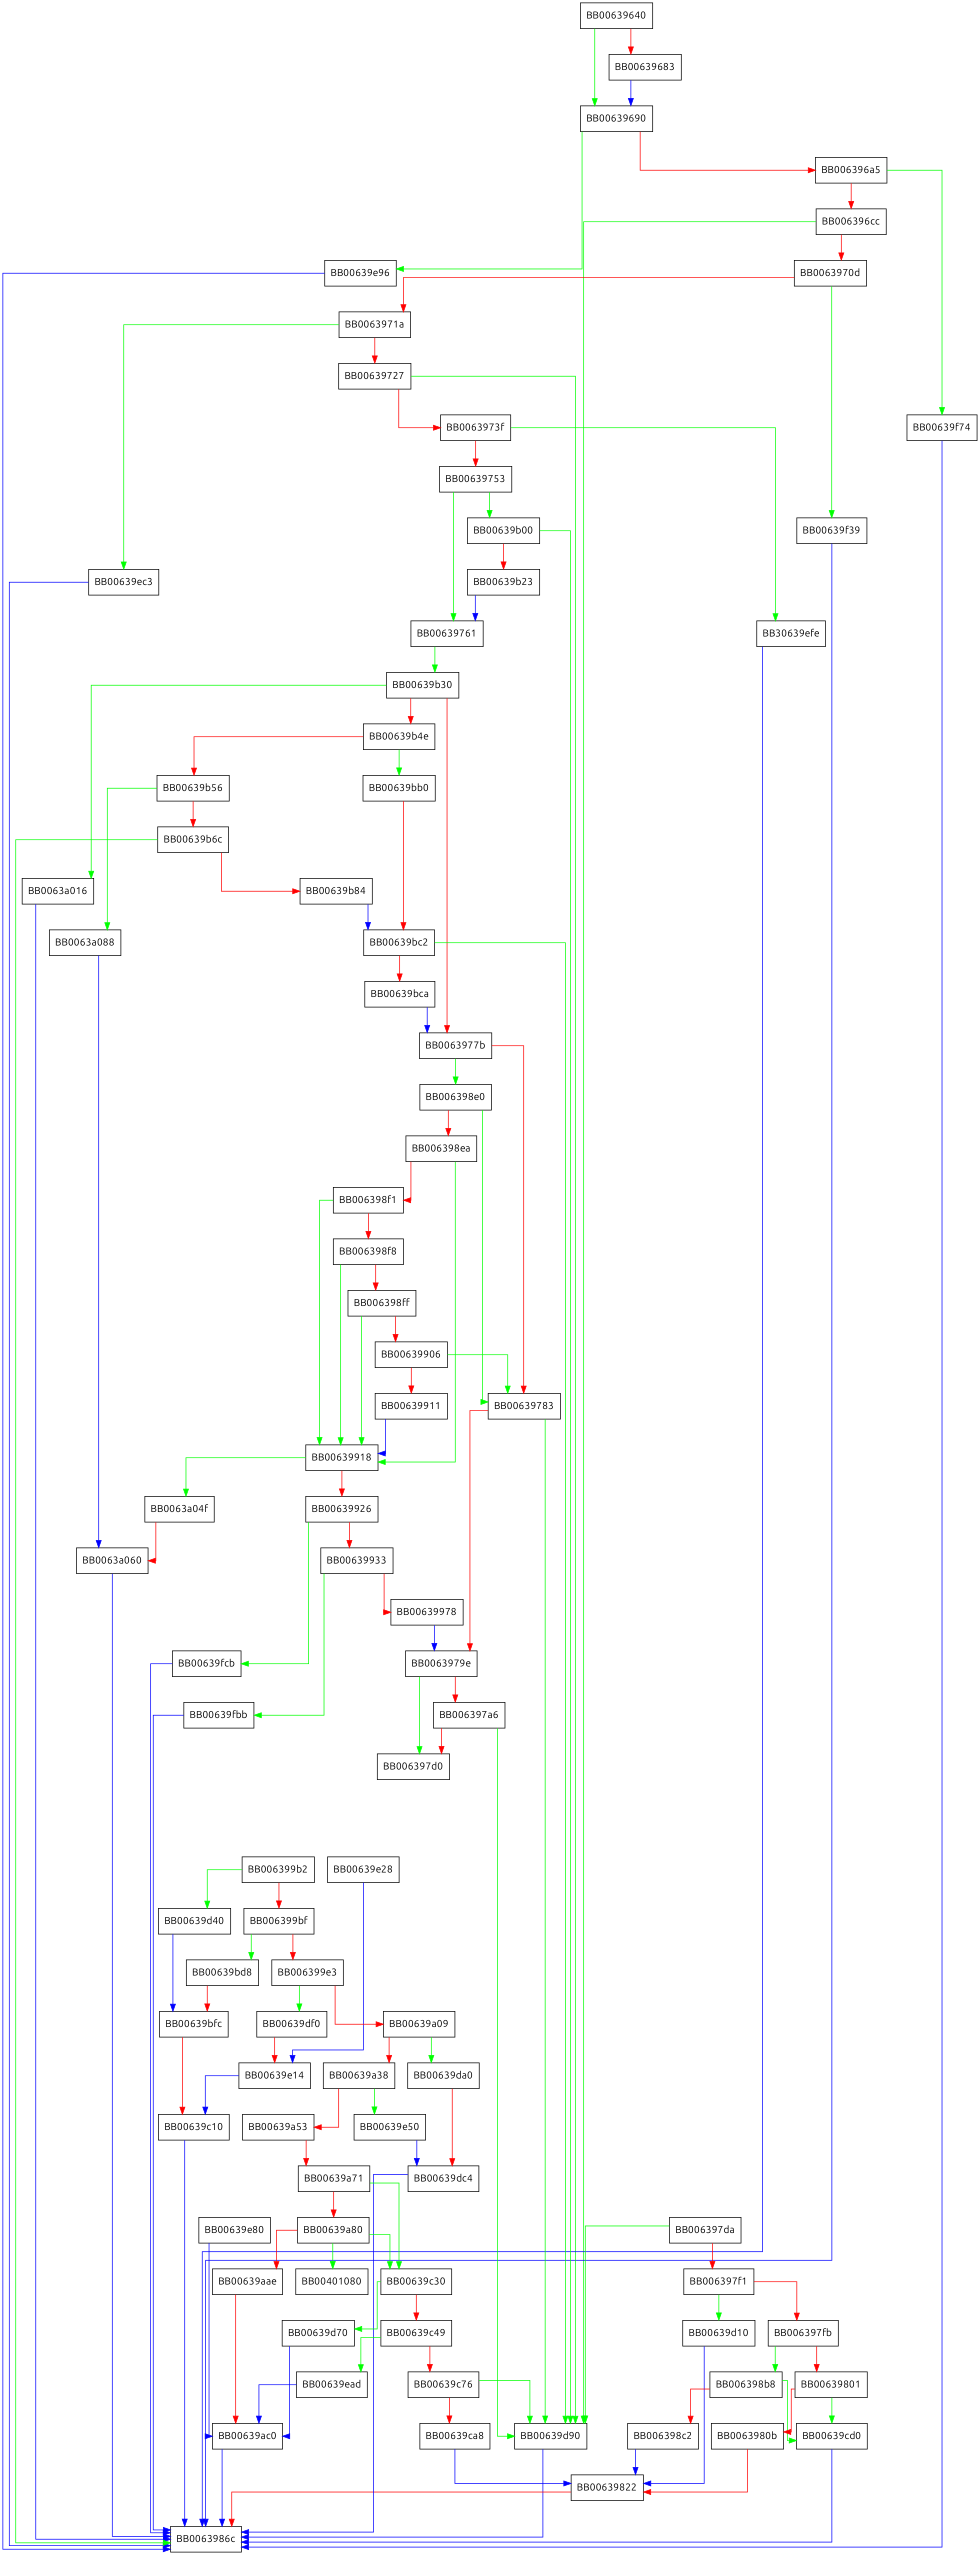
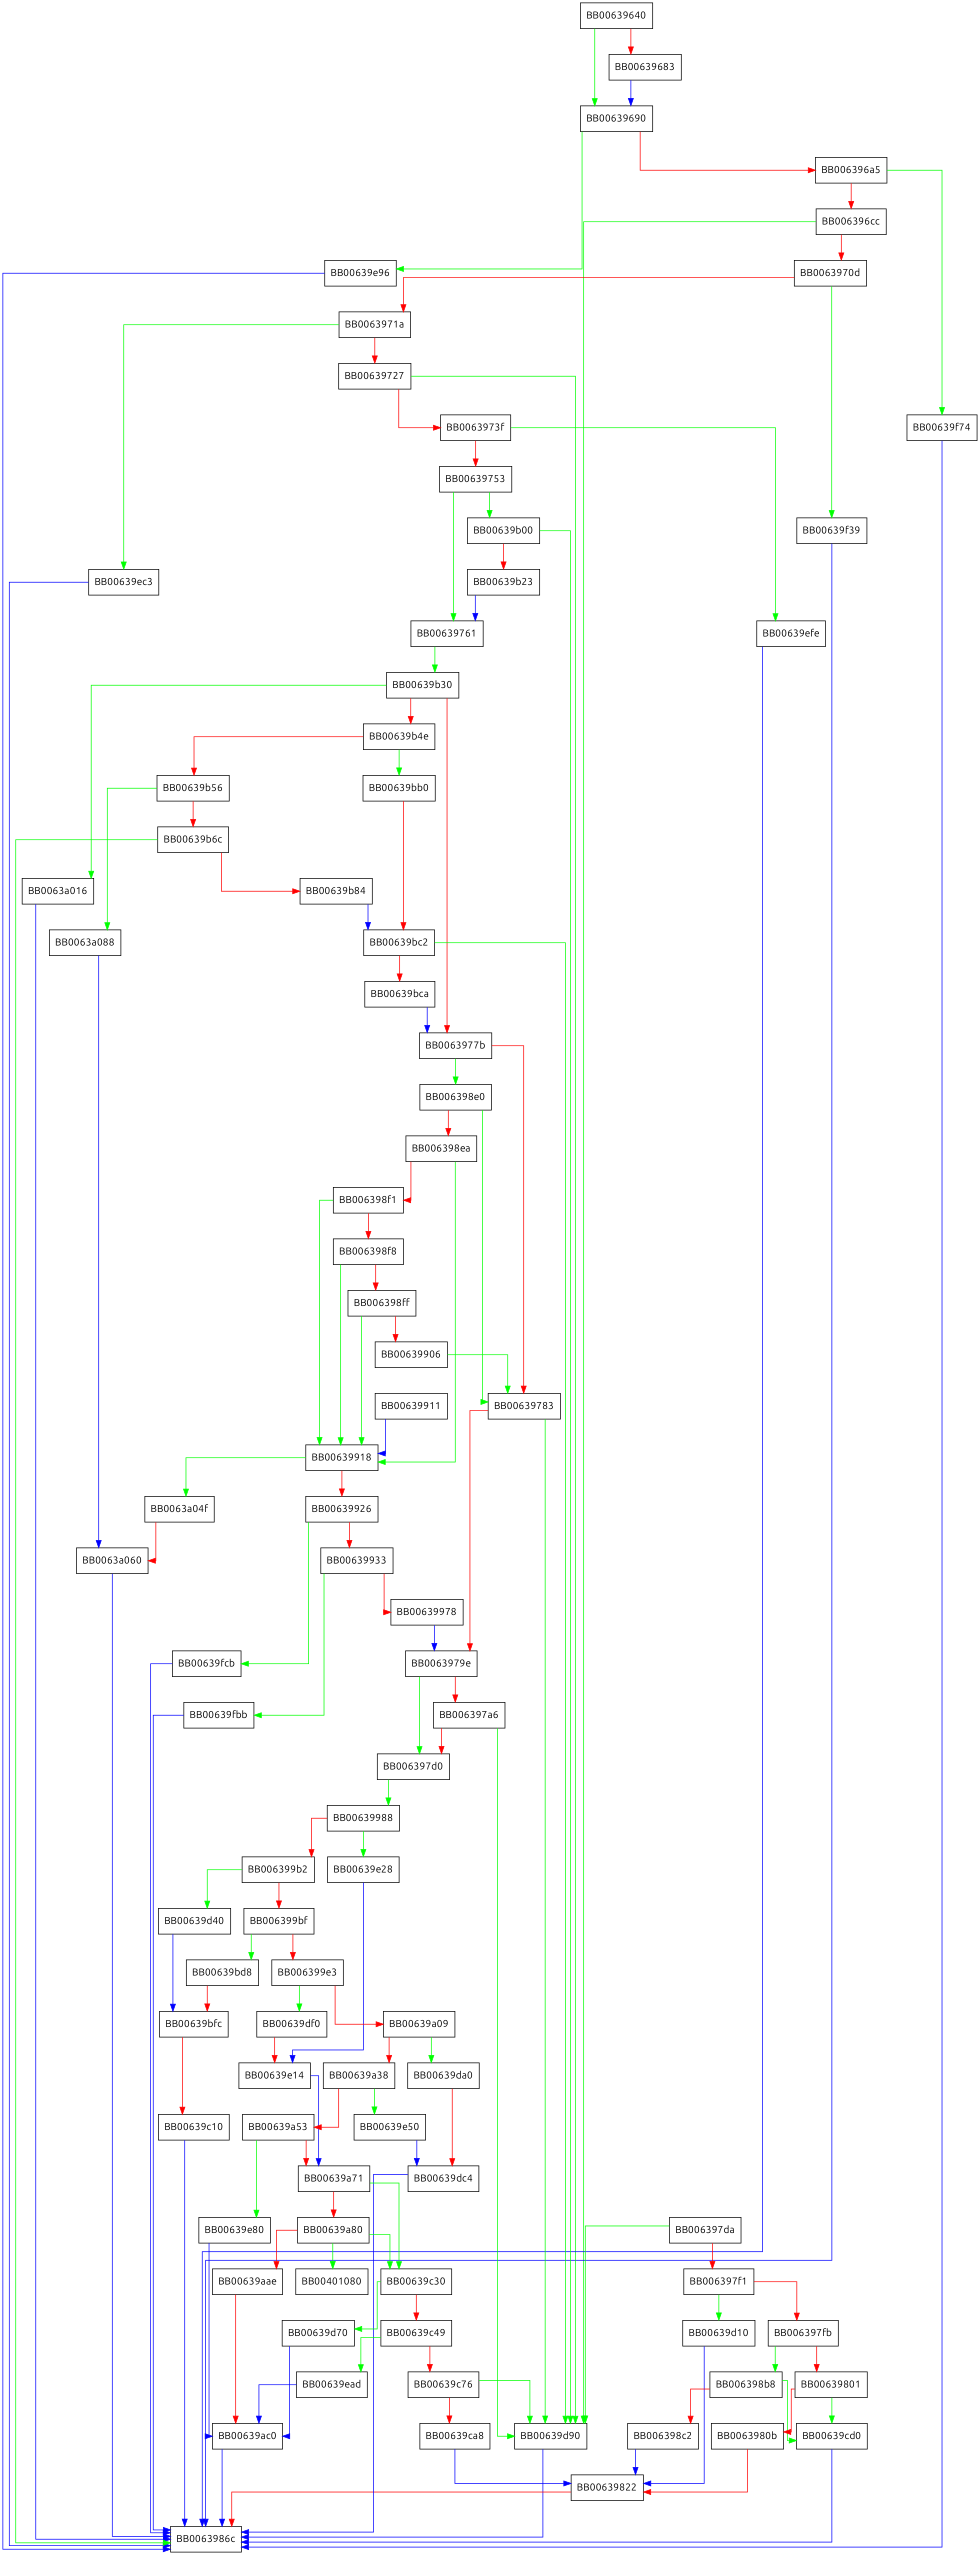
node "BB30639efe": label "BB30639efe" -> "BB00639efe"
edge "BB00639906" -> "BB00639911": removed
node "BB00639988": added
edge "BB00639e14" -> "BB00639c10": now "BB00639e14" -> "BB00639a71"
edge "BB00639a53" -> "BB00639e80": added
